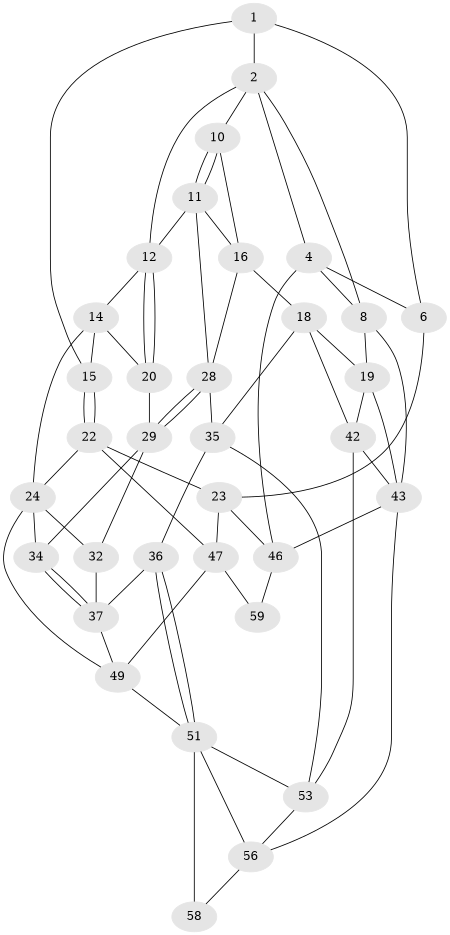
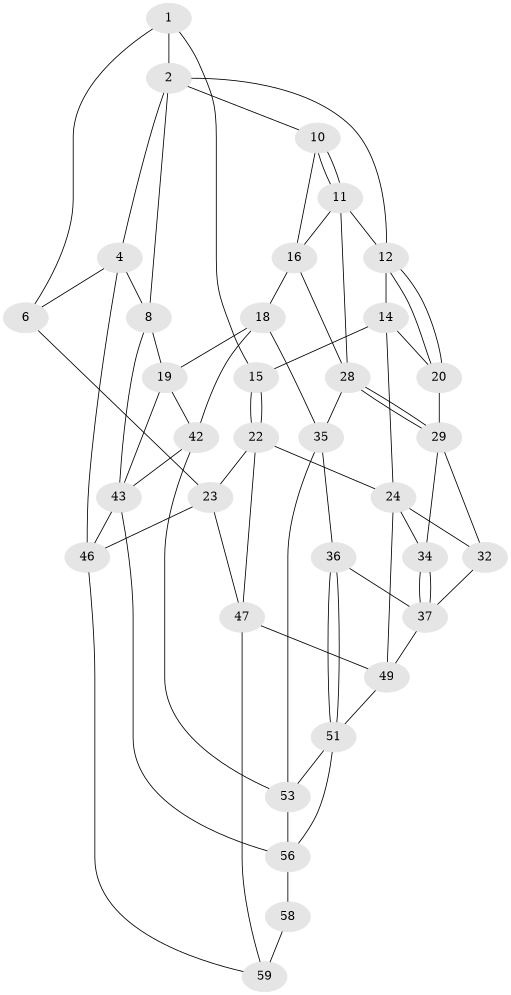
edge "51" -- "58": now "59" -- "58"
